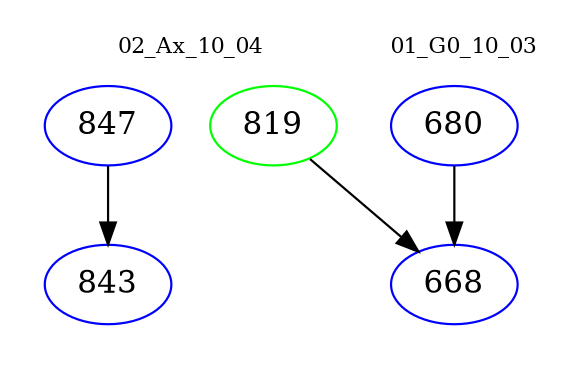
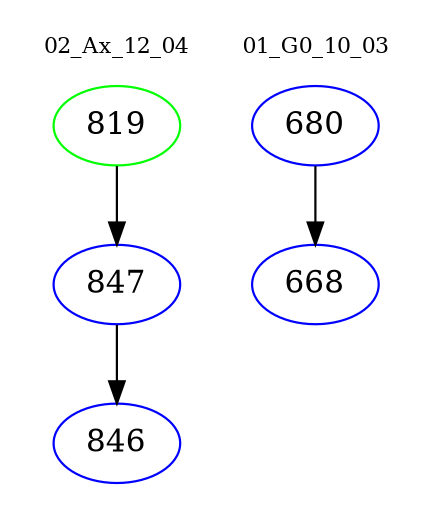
cluster "02_Ax_10_04": label "02_Ax_10_04" -> "02_Ax_12_04"
edge "819" -> "668": now "819" -> "847"
node "843": label "843" -> "846"
